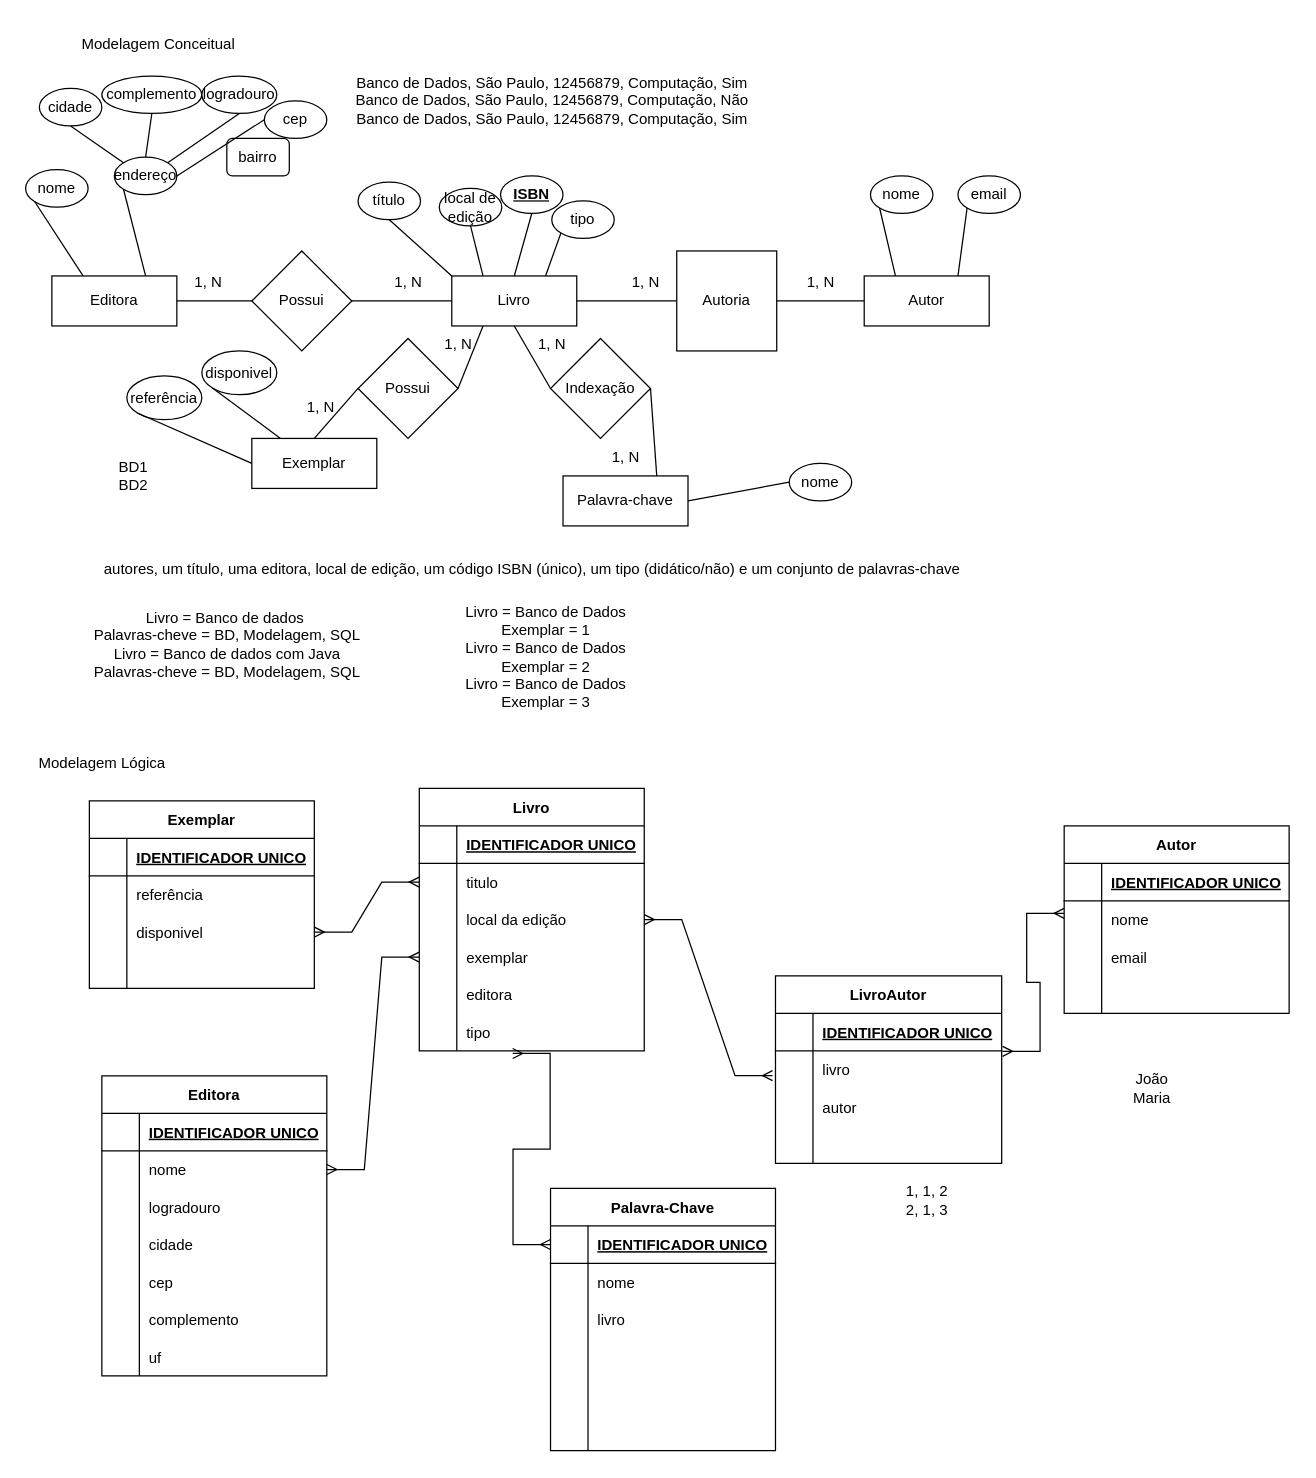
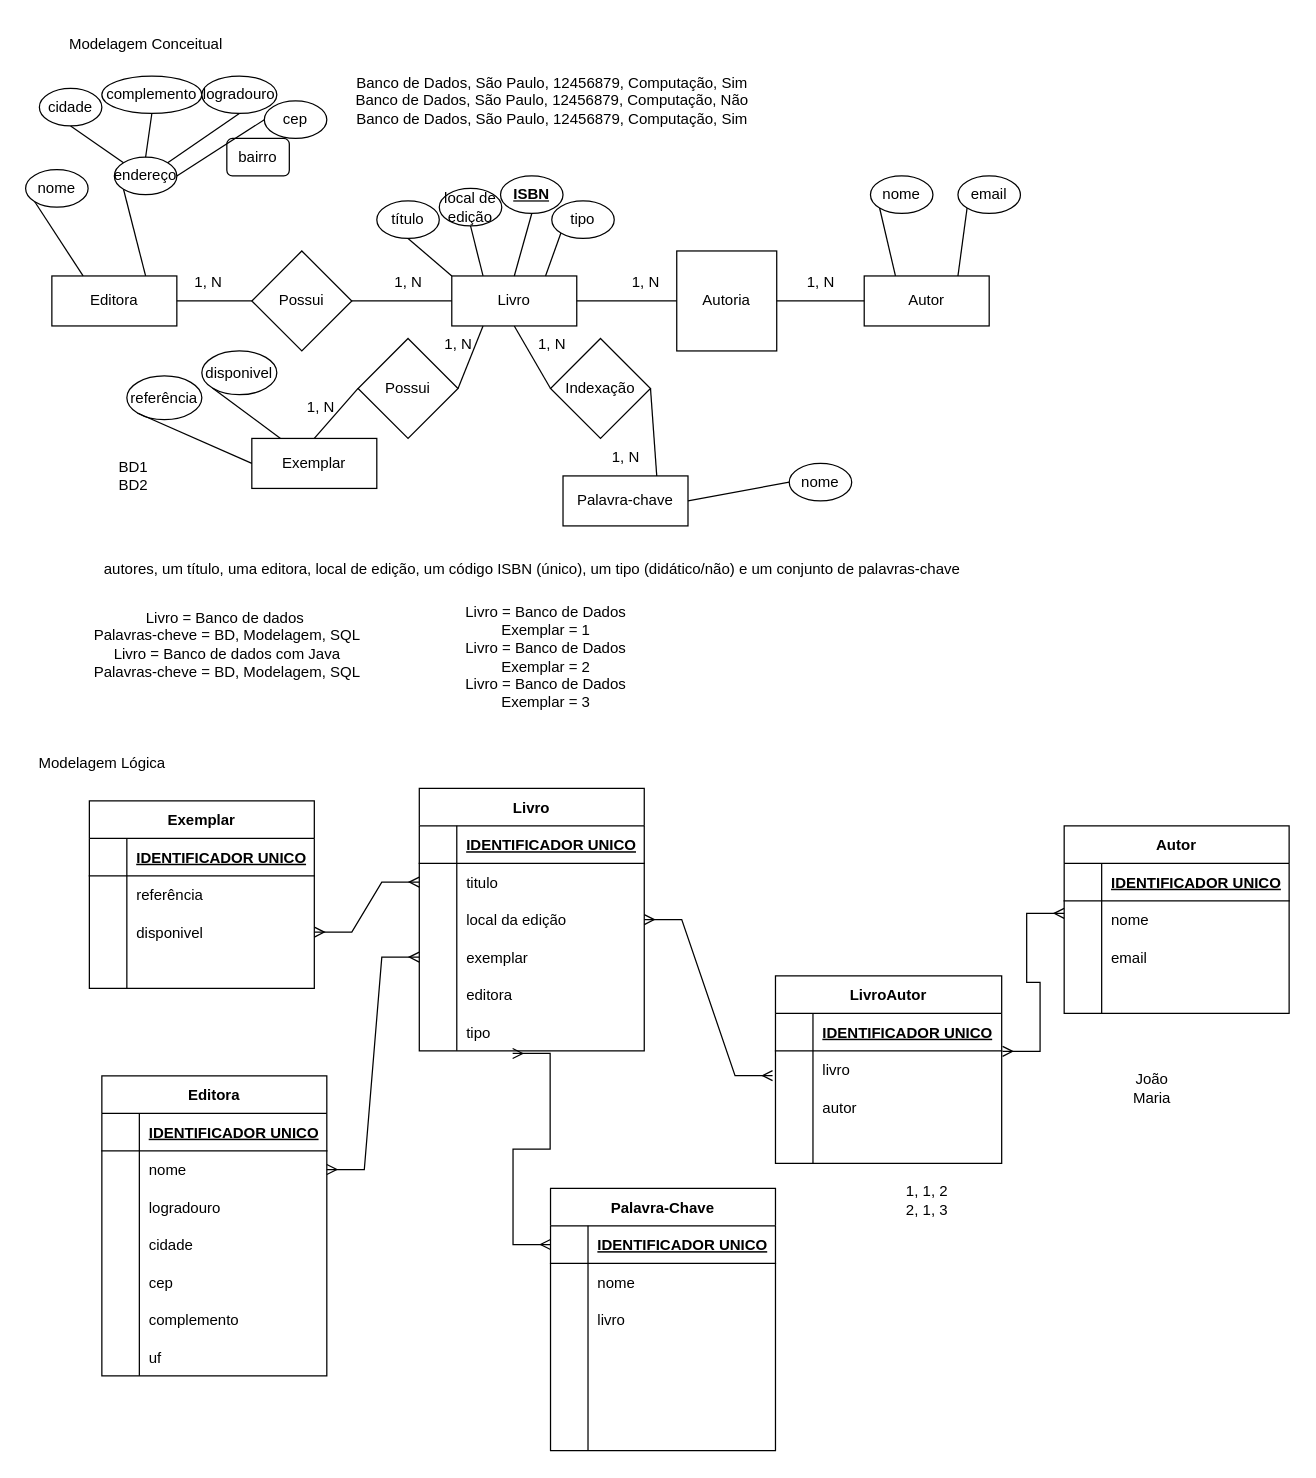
node "Modelagem Conceitual": moved (158, 44) -> (146, 44)
node "título": moved (389, 201) -> (408, 219)
